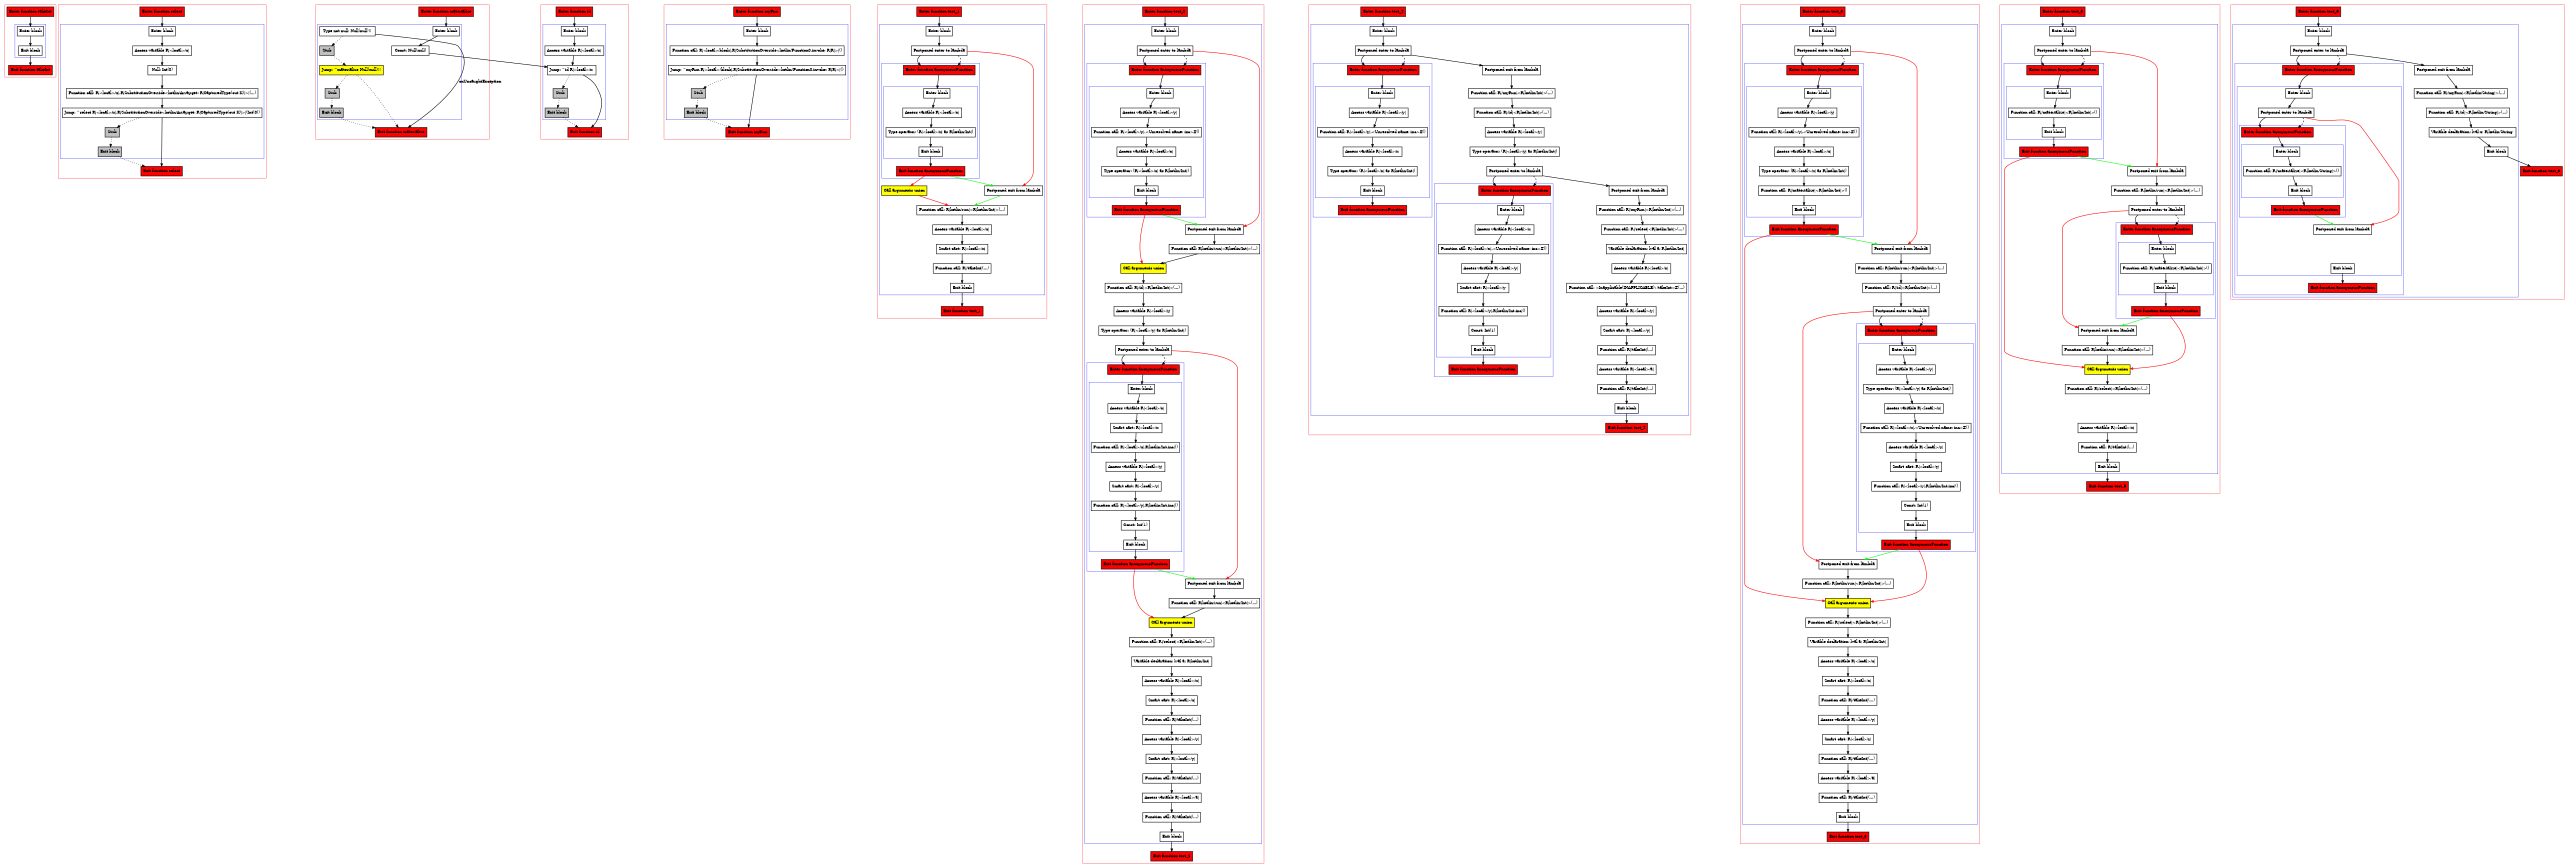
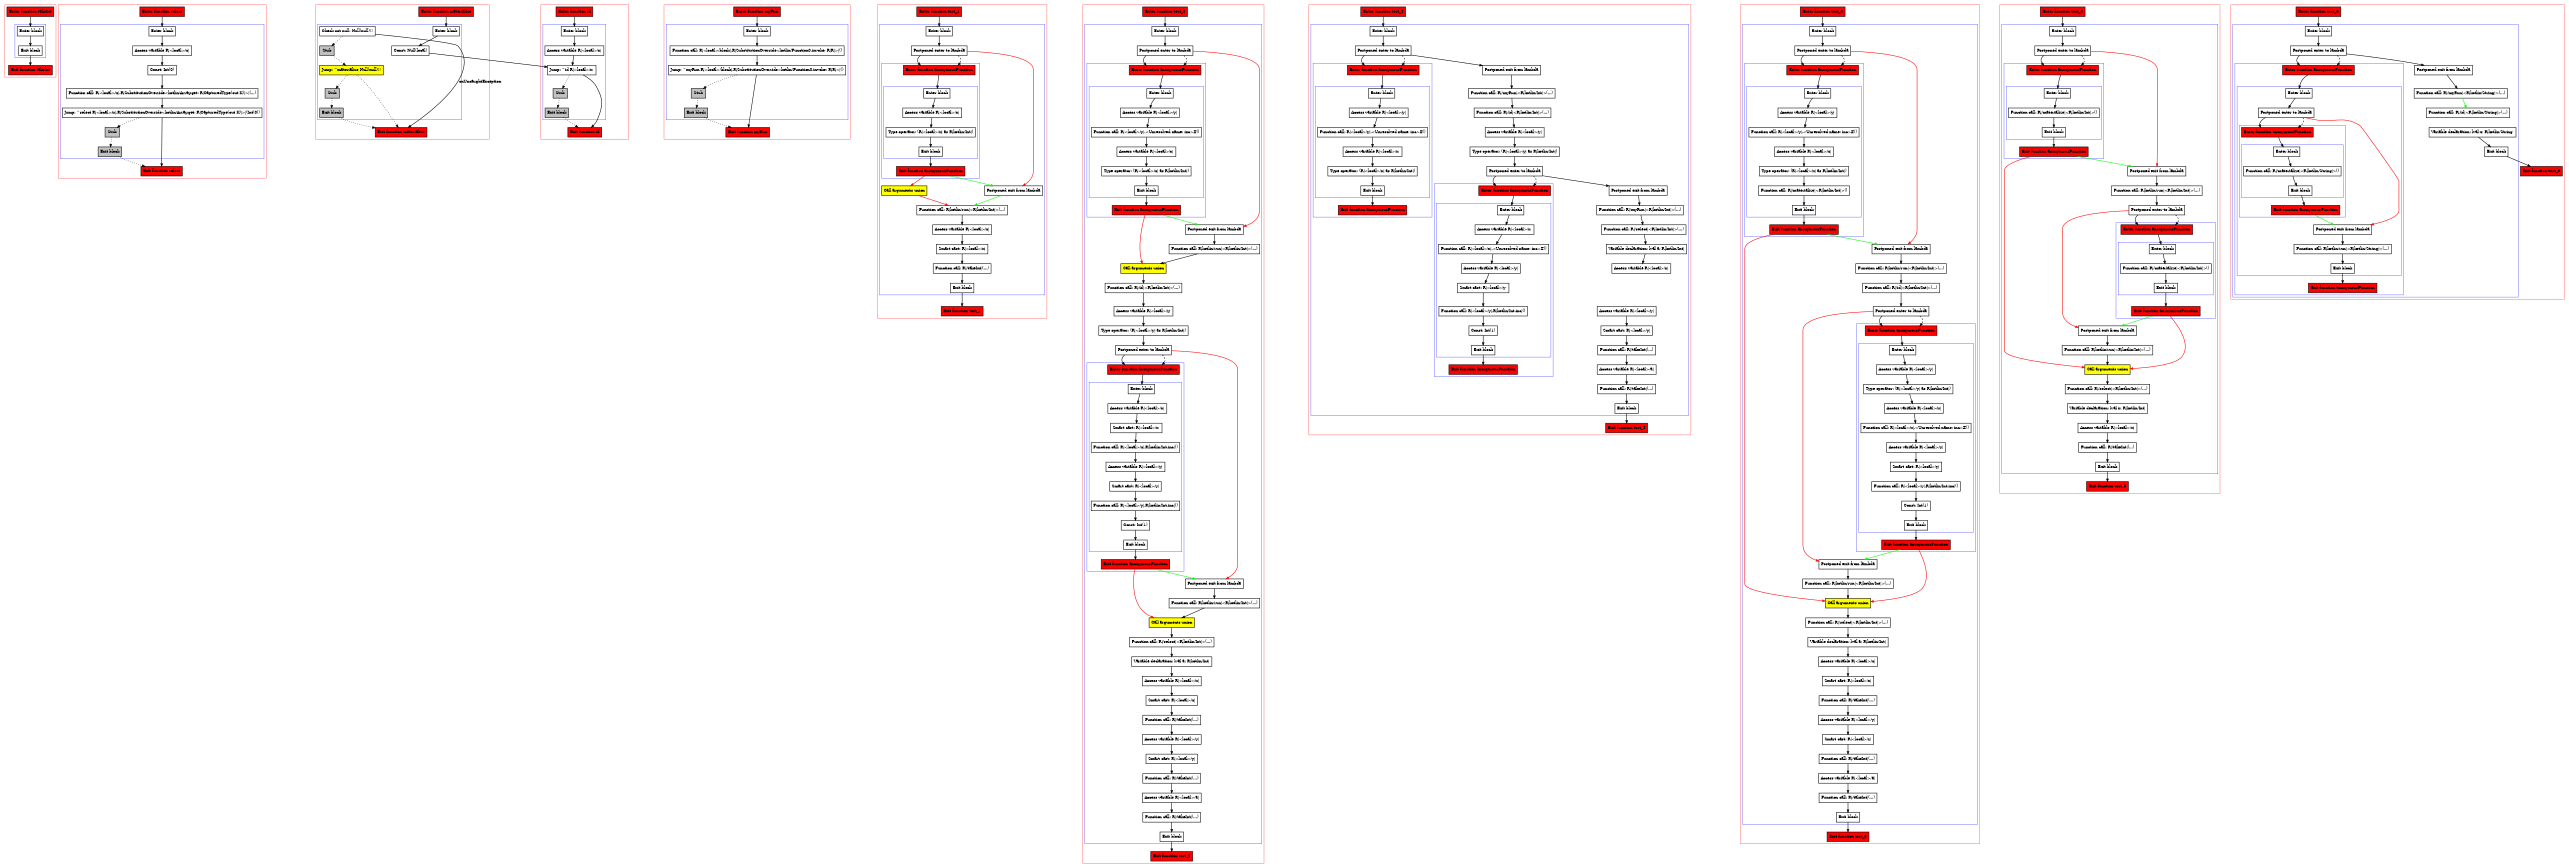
node "Type not null: Null(null)!!": label "Type not null: Null(null)!!" -> "Check not null: Null(null)!!"
node "Const: Null(null)": label "Const: Null(null)" -> "Const: Null(local)"
node "Null: Int(0)": label "Null: Int(0)" -> "Const: Int(0)"
edge "Function call: R|/myRun|<R|kotlin/String|>(...)" -> "Function call: R|/id|<R|kotlin/String|>(...)": color black -> green
edge "Function call: R|/id|<R|kotlin/String|>(...)" -> "Variable declaration: lval x: R|kotlin/String|": removed
node "Function call: R|kotlin/run|<R|kotlin/String|>(...)": added
node "Function call: <Inapplicable(INAPPLICABLE): /takeInt>#(...)": removed
node "Variable declaration: lval x: R|kotlin/Int|": added
